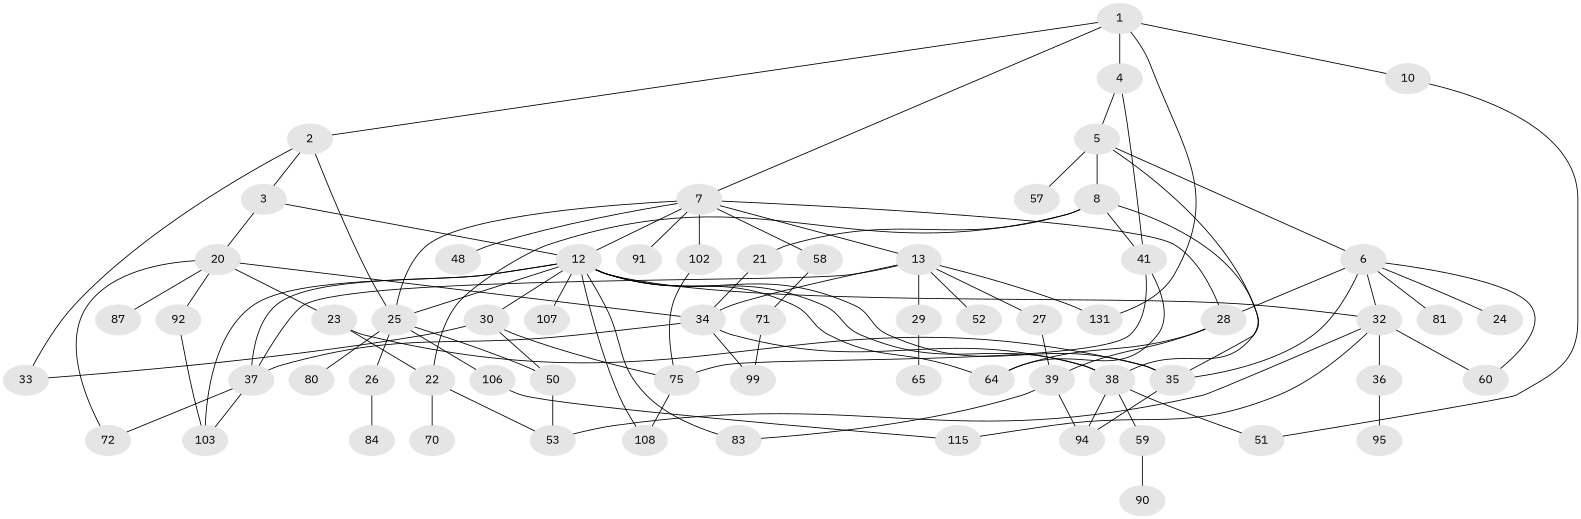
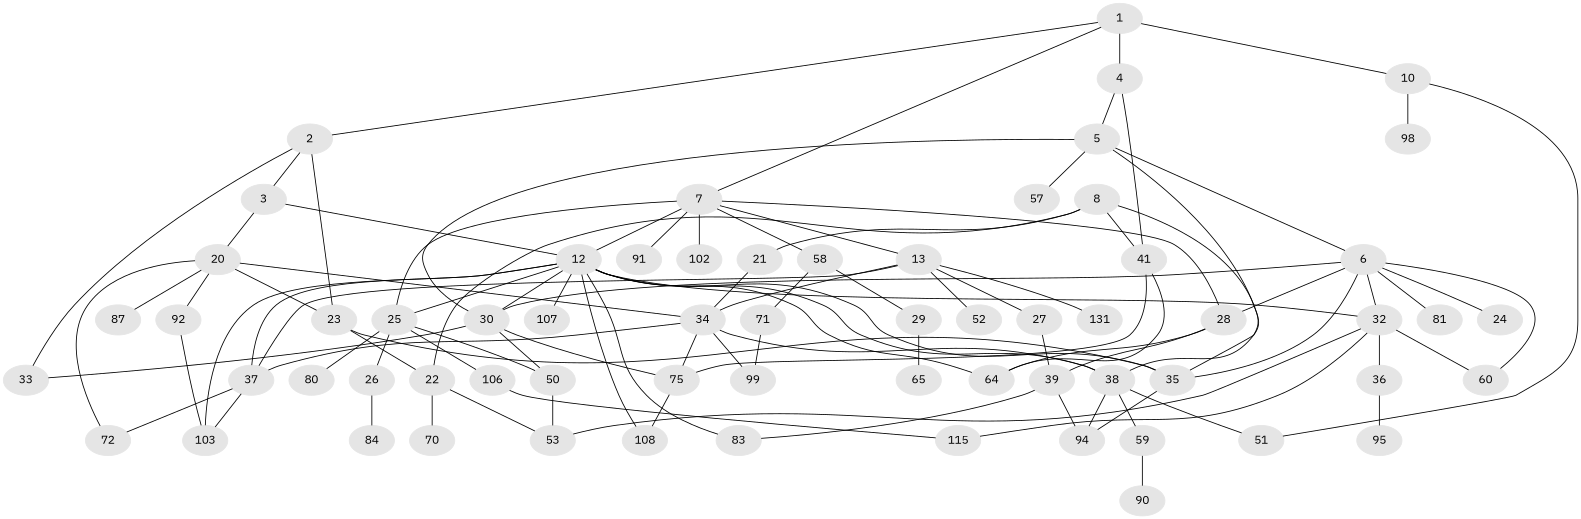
node "98": added
edge "5" -- "8": now "5" -- "30"
edge "1" -- "131": removed
edge "2" -- "25": now "2" -- "23"
node "48": removed
edge "6" -- "30": added
edge "13" -- "29": now "58" -- "29"
edge "102" -- "75": now "34" -- "75"
